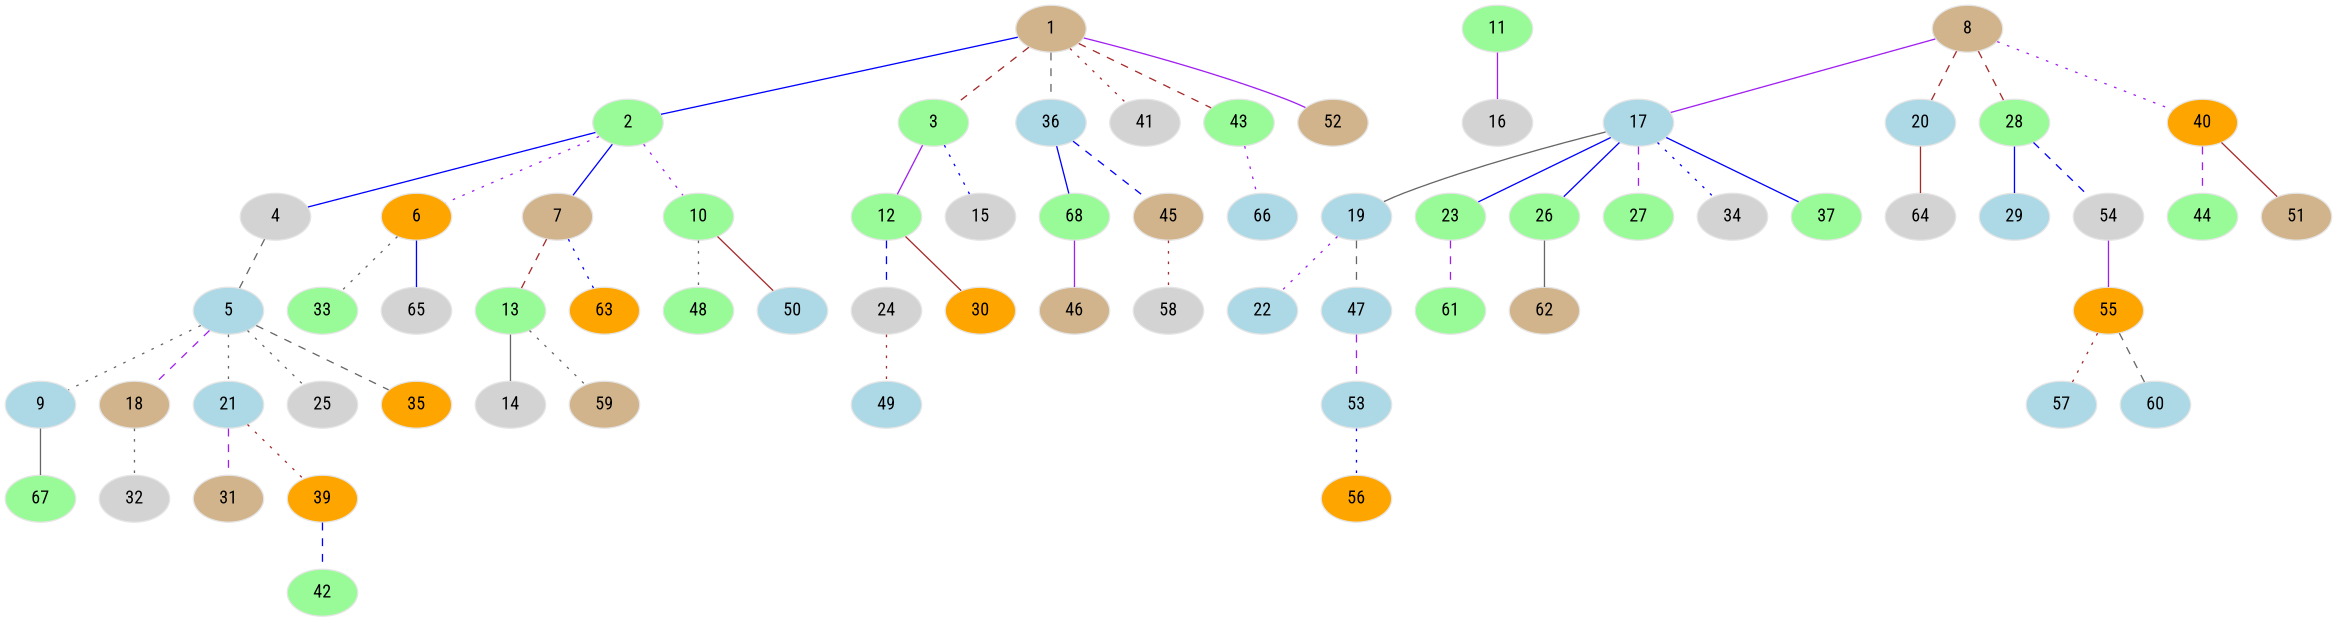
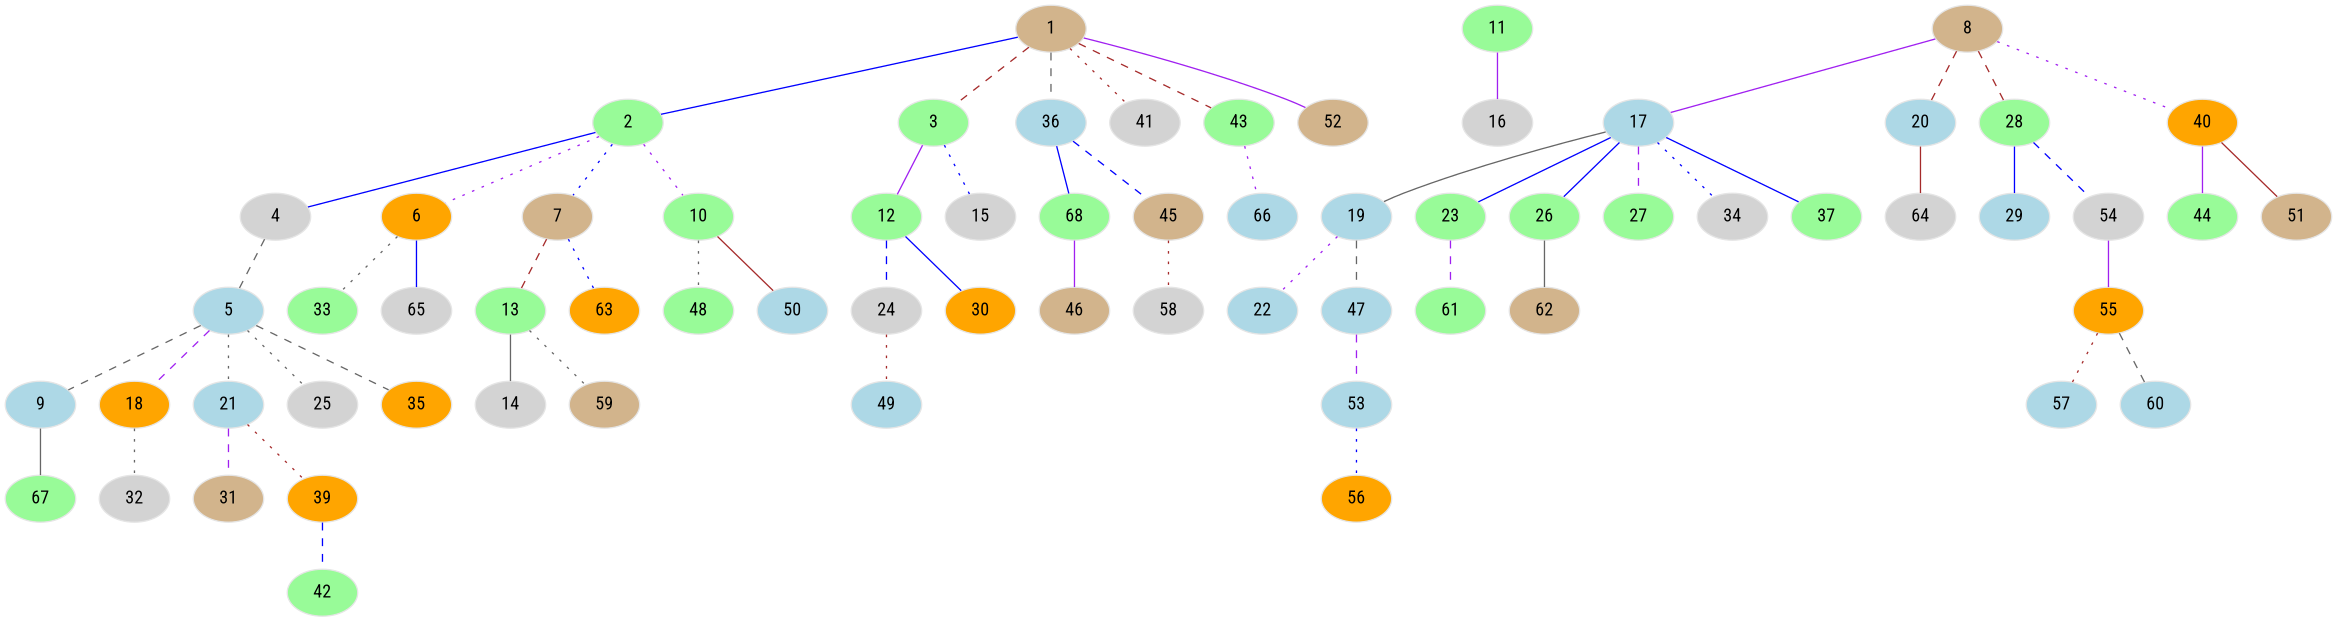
edge "2" -- "7": style solid -> dotted
edge "40" -- "44": style dashed -> solid
edge "12" -- "30": color brown -> blue
edge "5" -- "9": style dotted -> dashed
node "18": fillcolor tan -> orange
